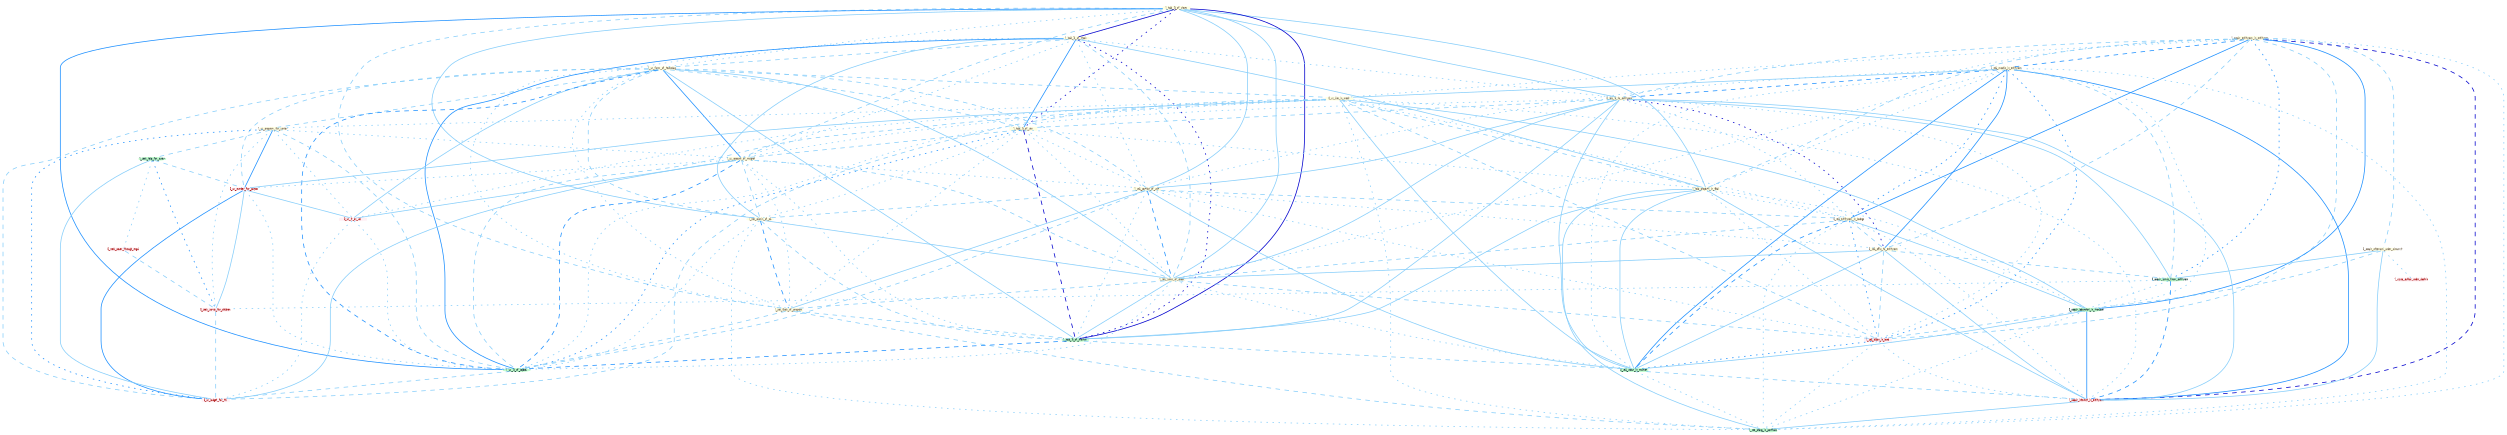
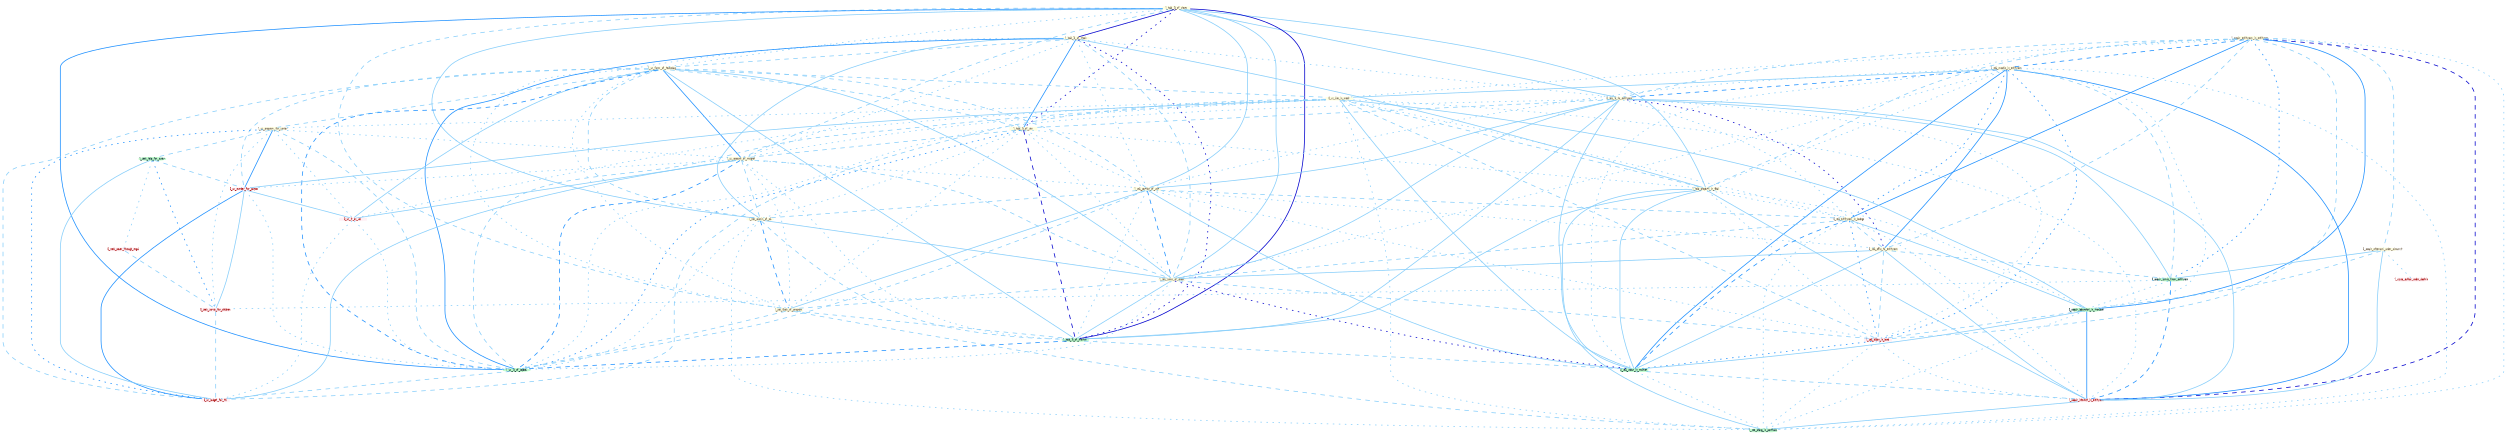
edge "1_sell_some_of_check" -- "0_sell_secur_in_market": color #87cefa -> #0000cd
